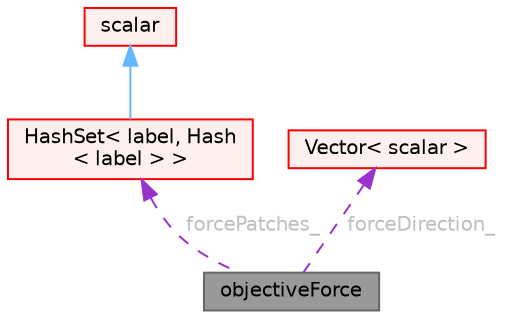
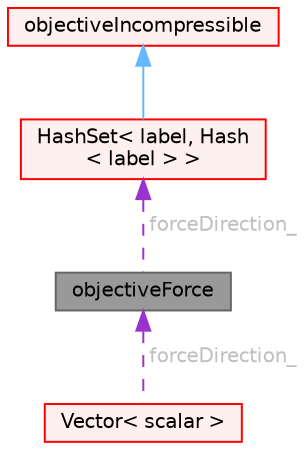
node "scalar": label "scalar" -> "objectiveIncompressible"
edge "objectiveForce" -> "HashSet< label, Hash < label > >": label " forcePatches_" -> " forceDirection_"
edge "objectiveForce" -> "Vector< scalar >": reversed
